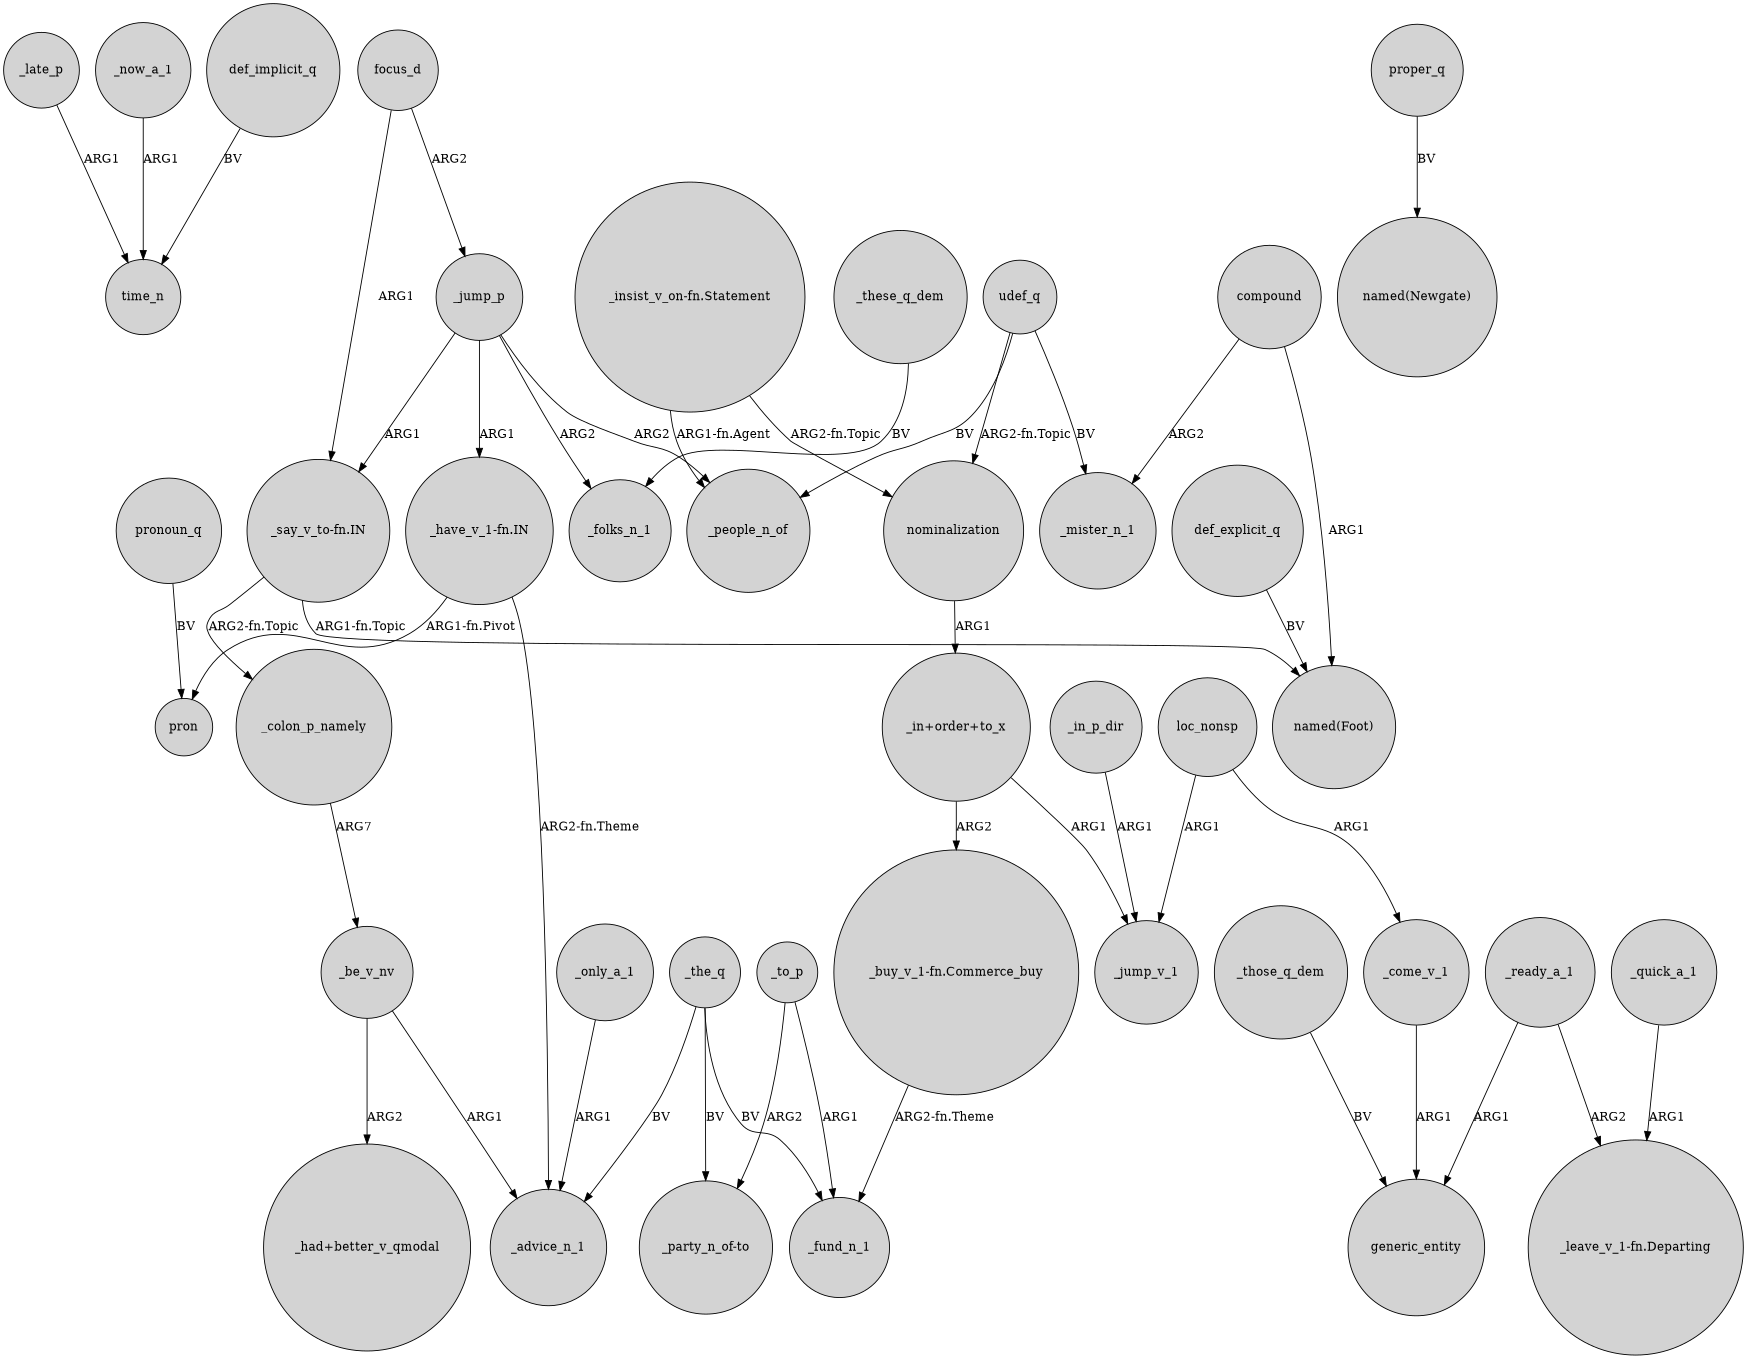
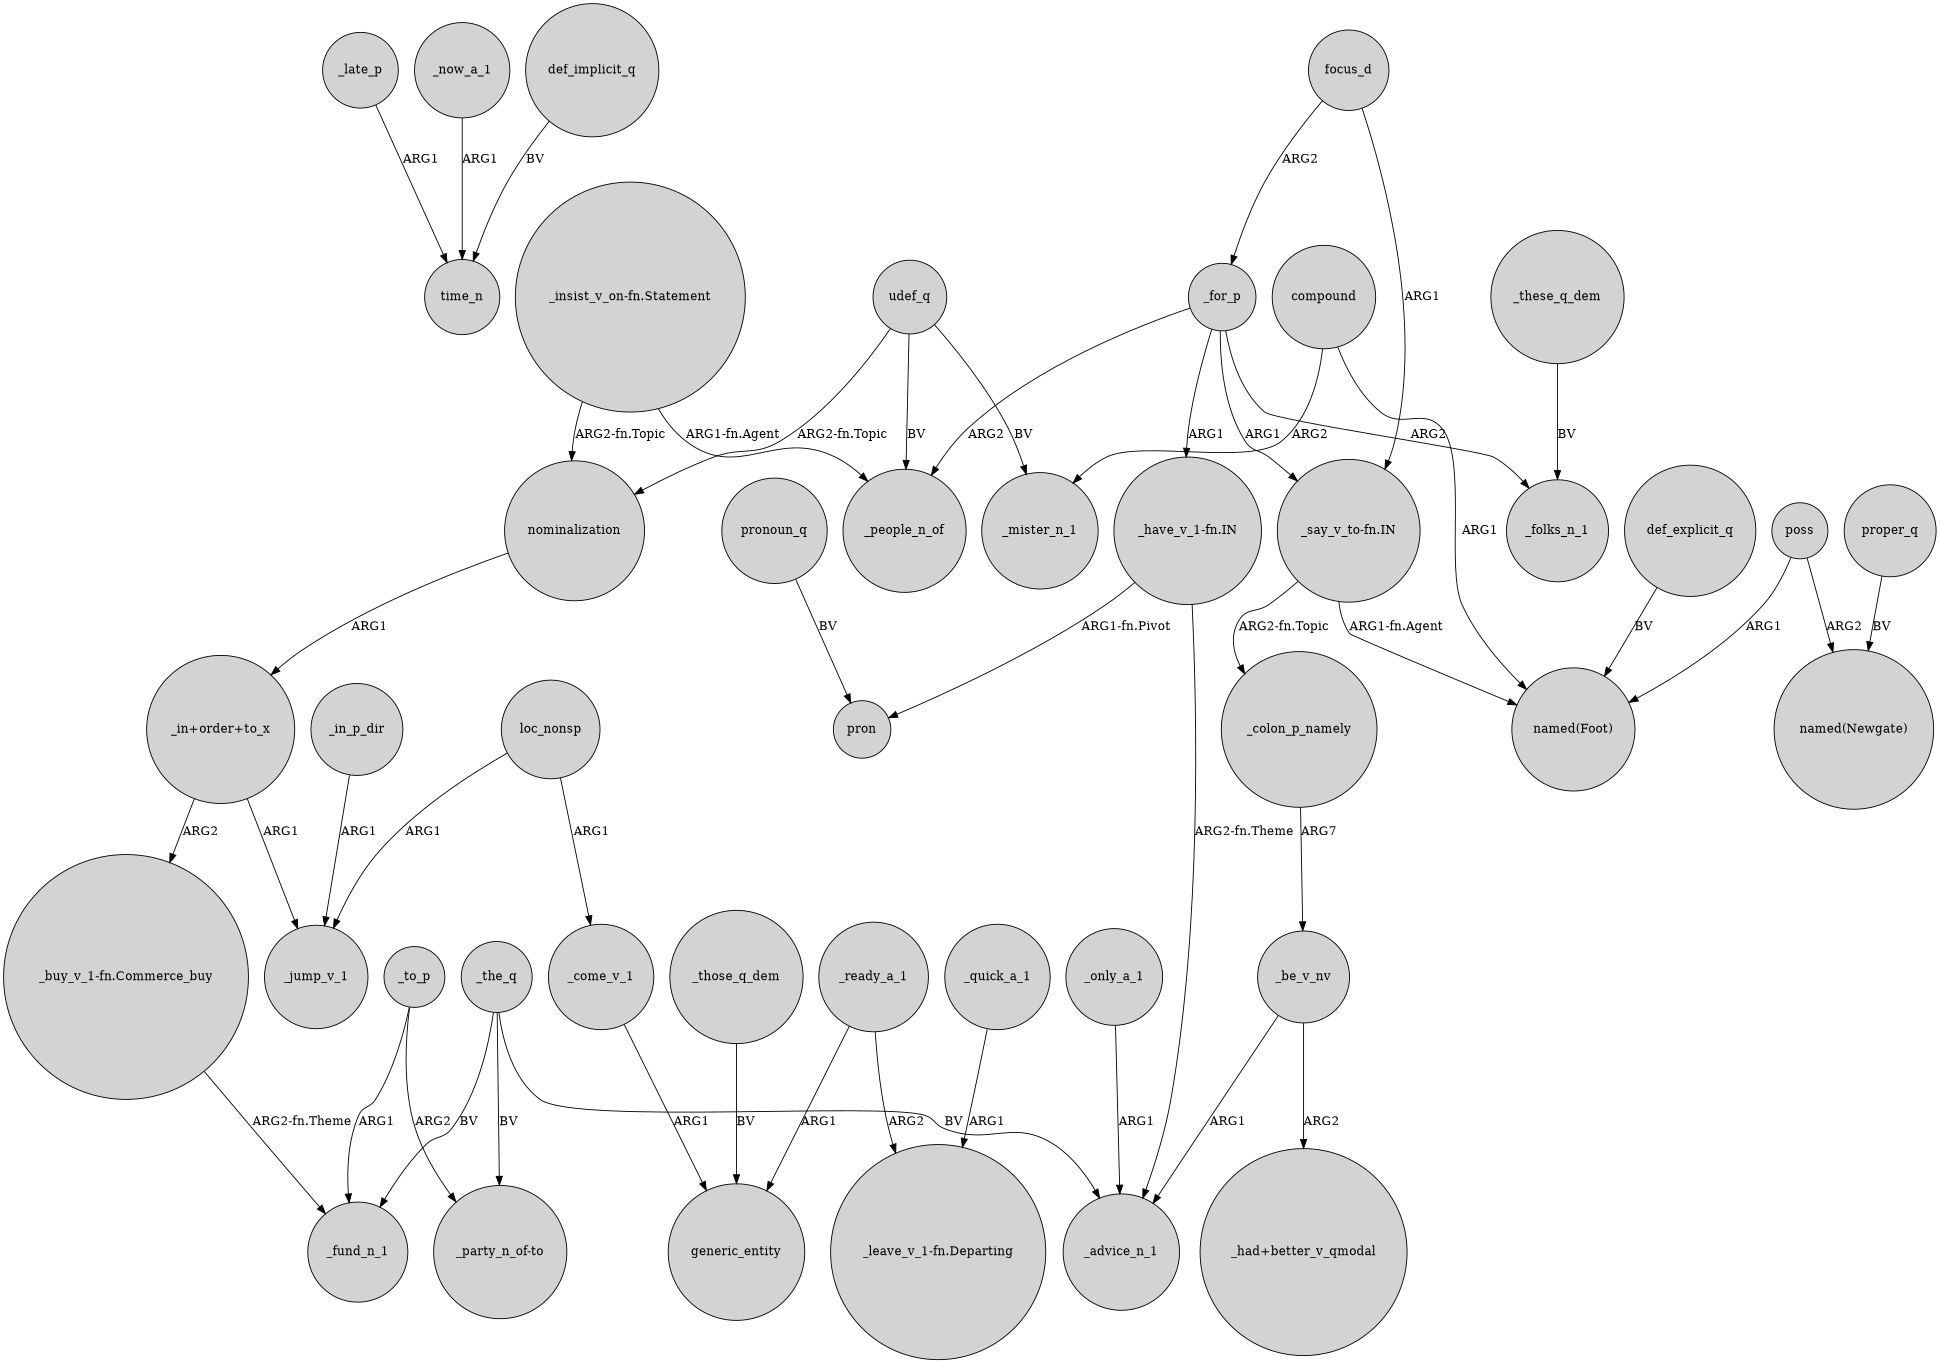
node "_jump_p": label "_jump_p" -> "_for_p"
node "poss": added
edge "_say_v_to-fn.IN" -> "named(Foot)": label "ARG1-fn.Topic" -> "ARG1-fn.Agent"
